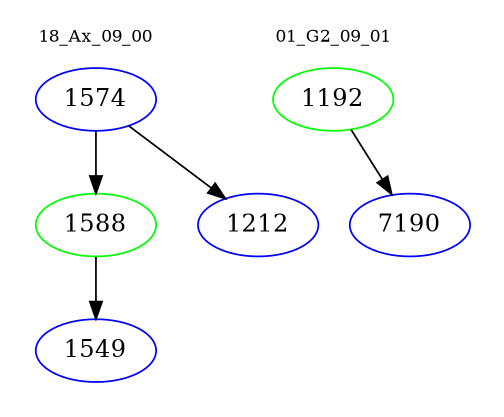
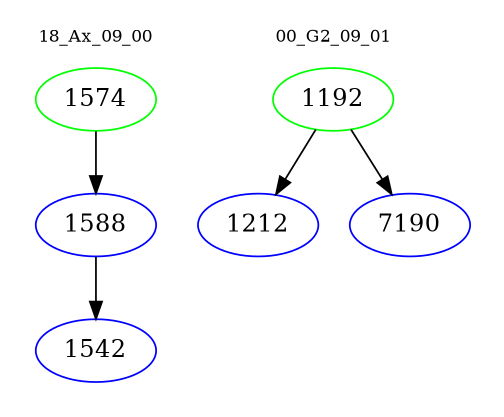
cluster "01_G2_09_01": label "01_G2_09_01" -> "00_G2_09_01"
node "1574": color blue -> green
edge "1574" -> "1212": now "1192" -> "1212"
node "1588": color green -> blue
node "1549": label "1549" -> "1542"
